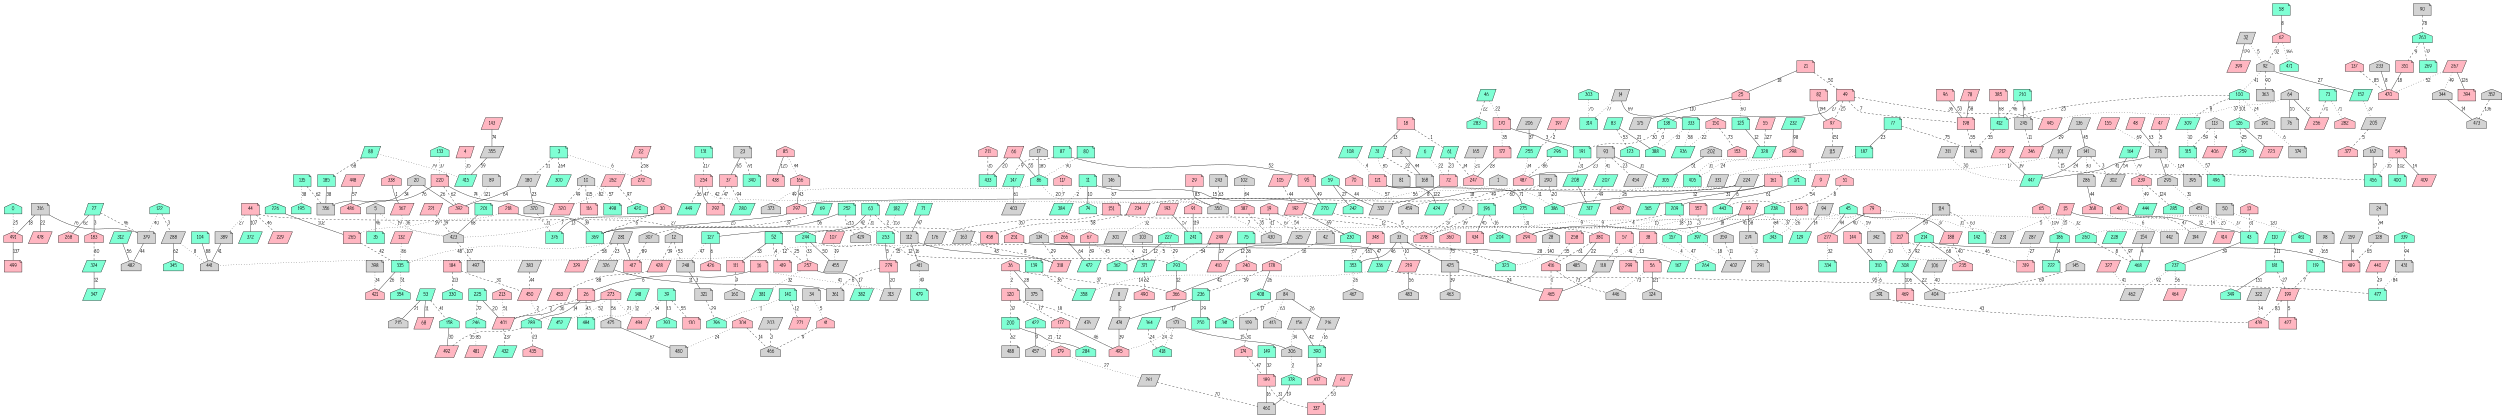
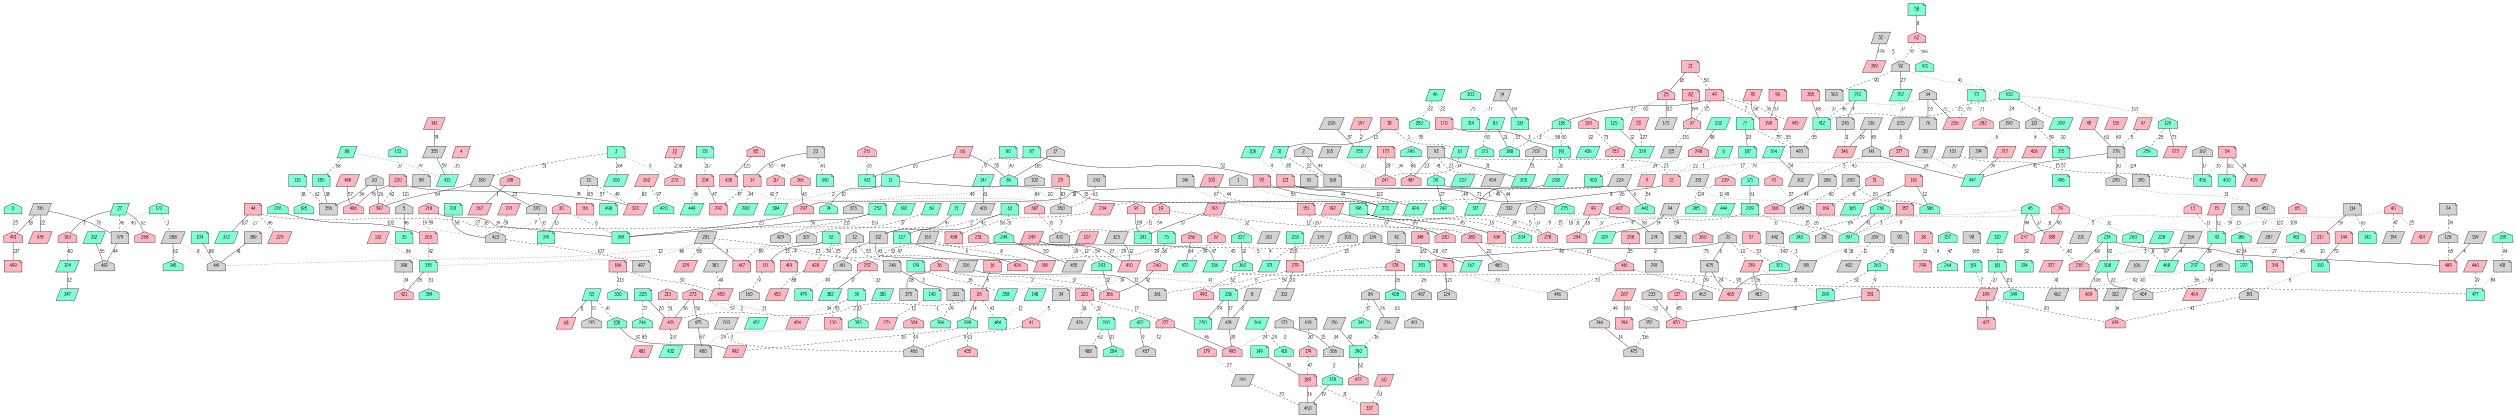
node "936": label "936" -> "436"
node "316": shape note -> parallelogram
node "230": fillcolor aquamarine -> lightpink
edge "219" -- "269": added, label "31"
